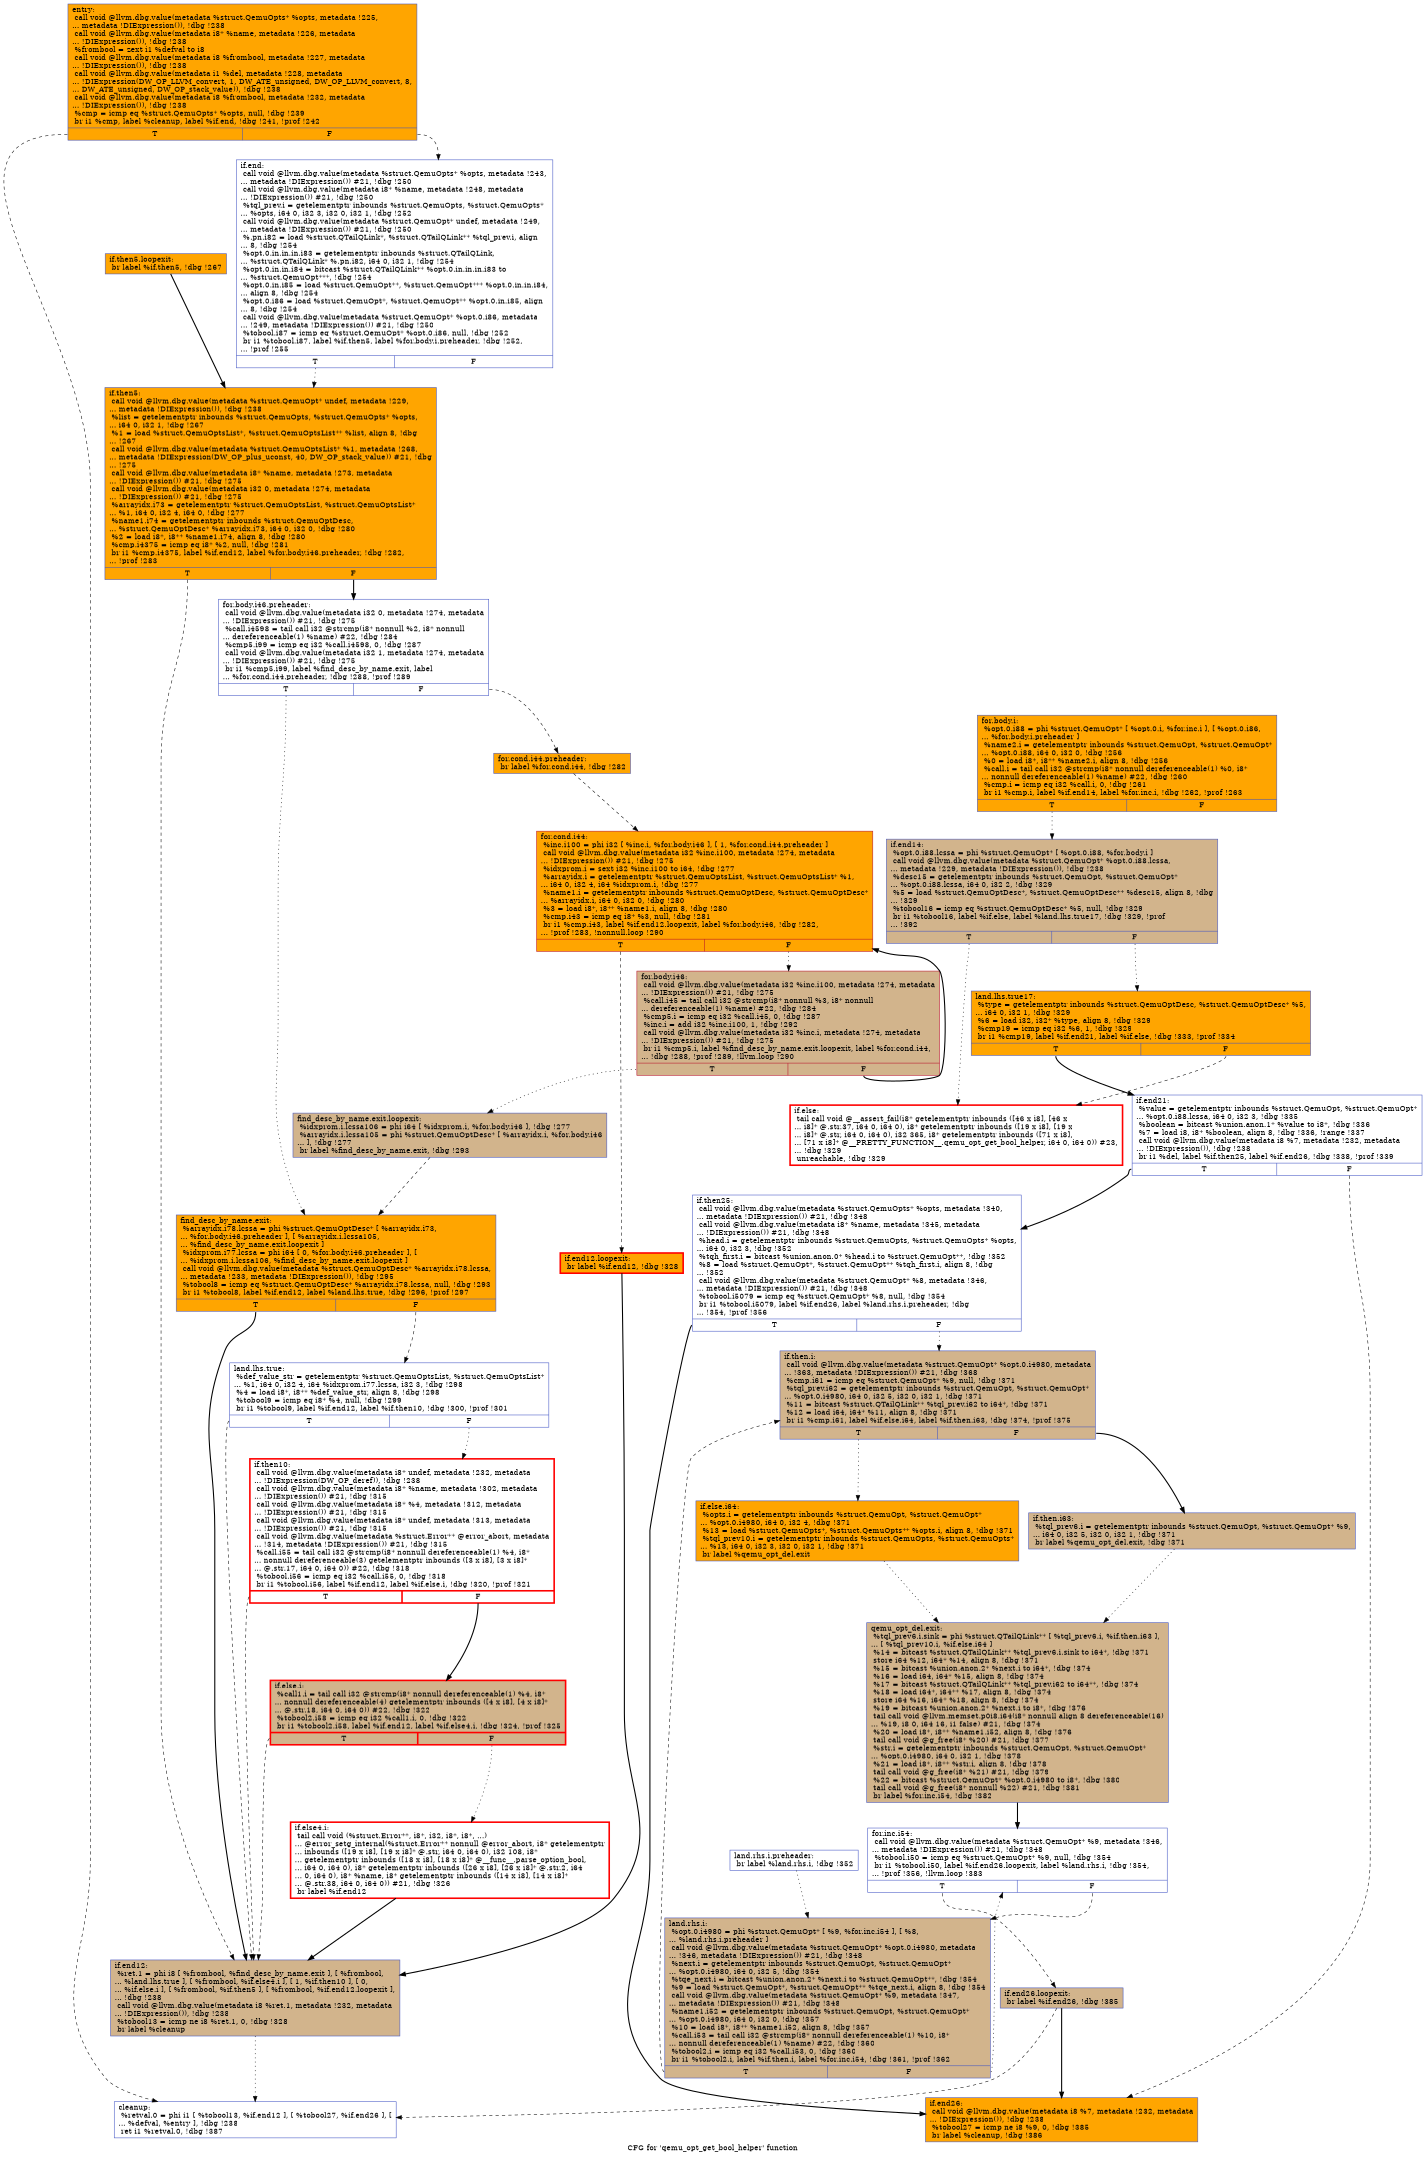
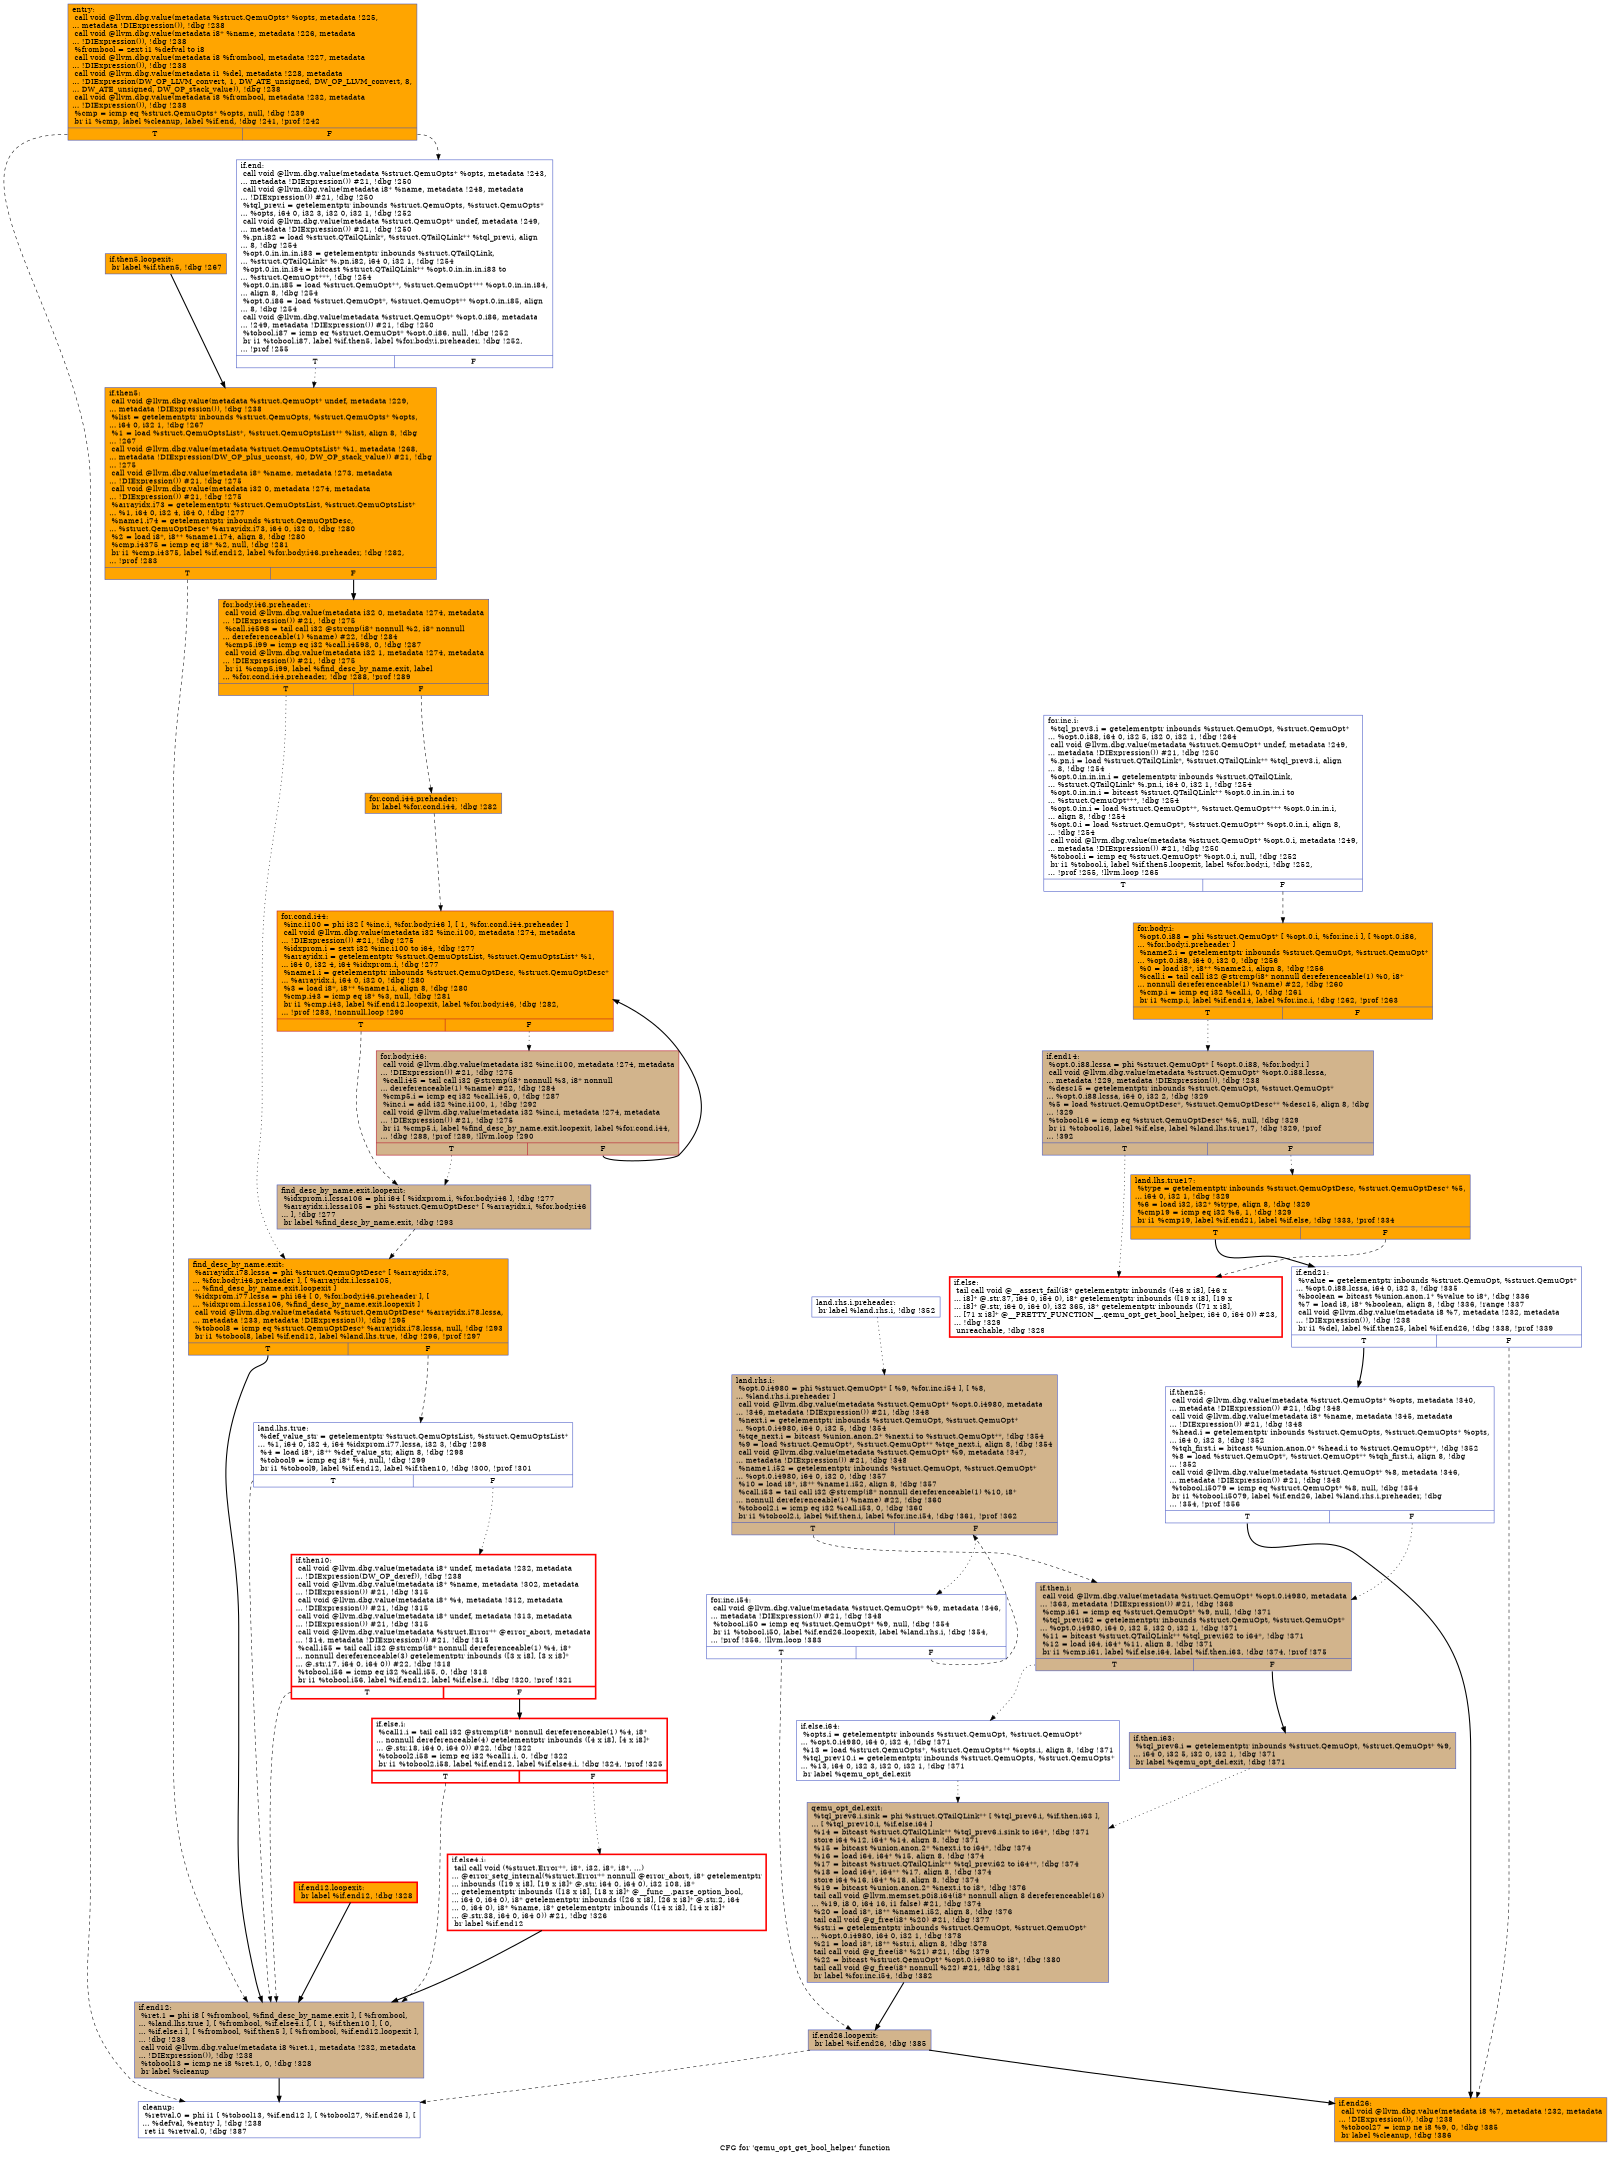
node "for.body.i46.preheader:": fillcolor white -> orange
node "for.inc.i:": added
edge "for.cond.i44:" -> "if.end12.loopexit:": now "for.cond.i44:" -> "find_desc_by_name.exit.loopexit:"
node "if.else.i64:": fillcolor orange -> white
node "if.else.i:": fillcolor tan -> white
edge "qemu_opt_del.exit:" -> "for.inc.i54:": now "qemu_opt_del.exit:" -> "if.end26.loopexit:"
edge "if.end12:" -> "cleanup:": style dotted -> bold
